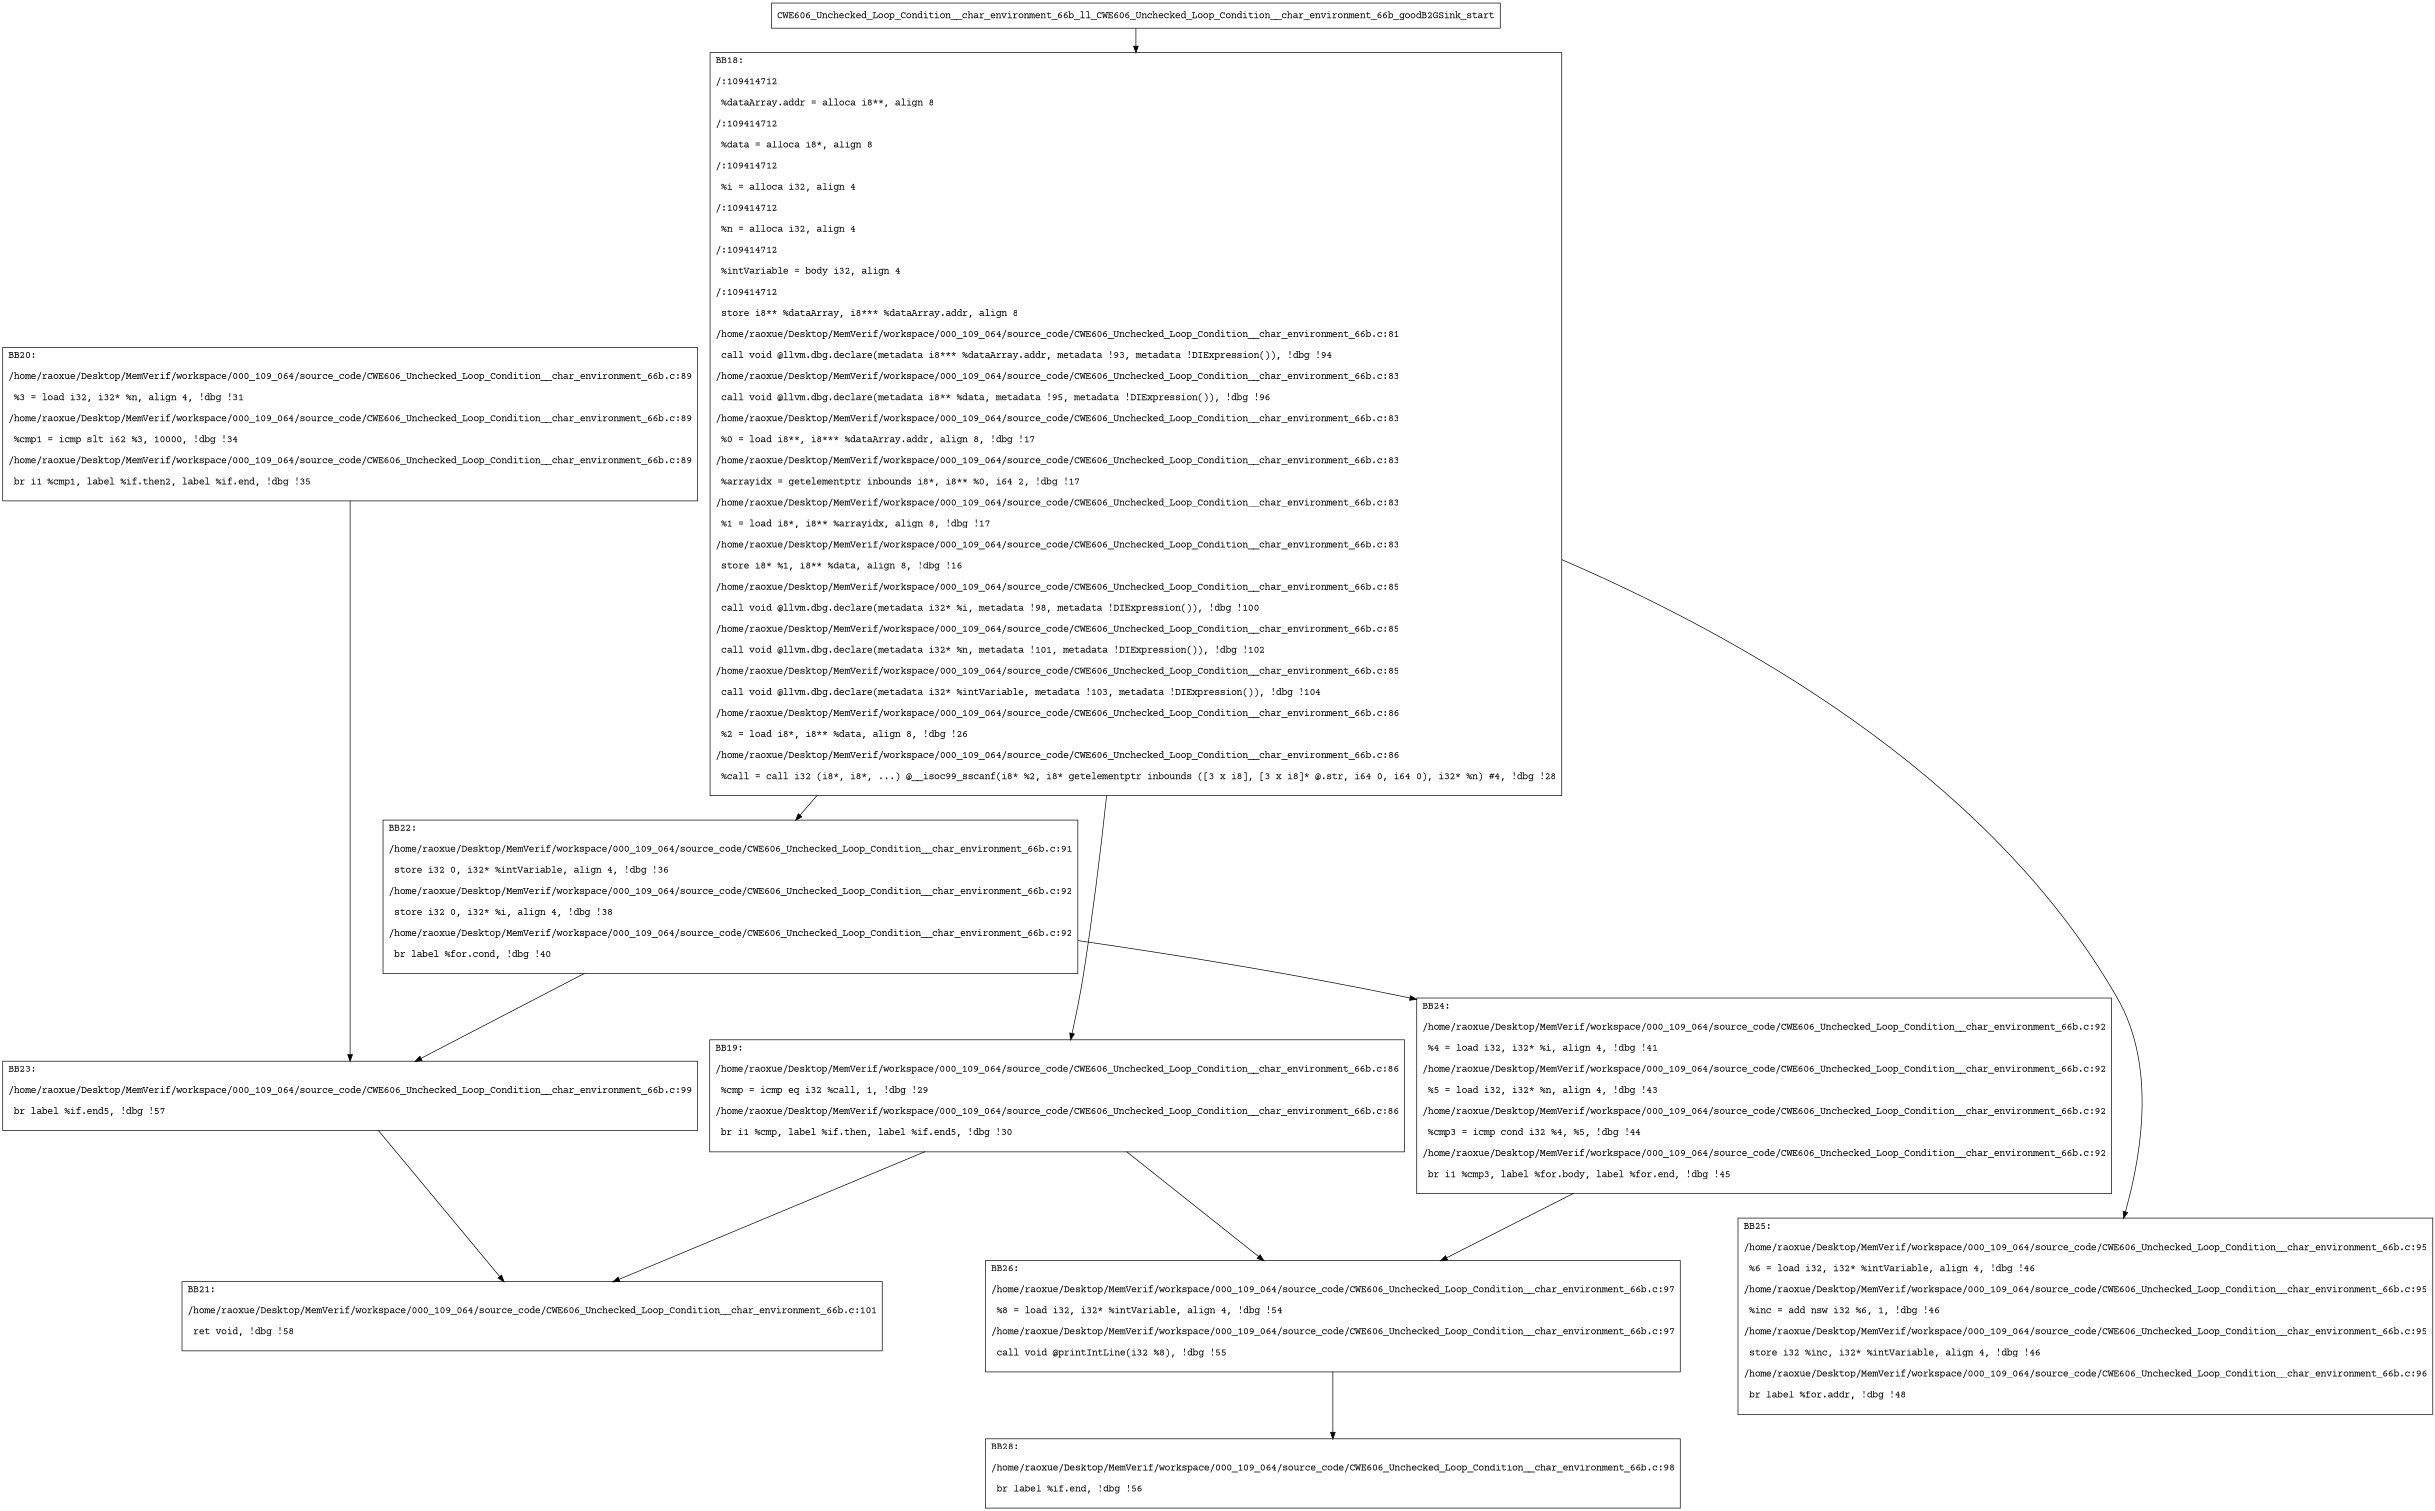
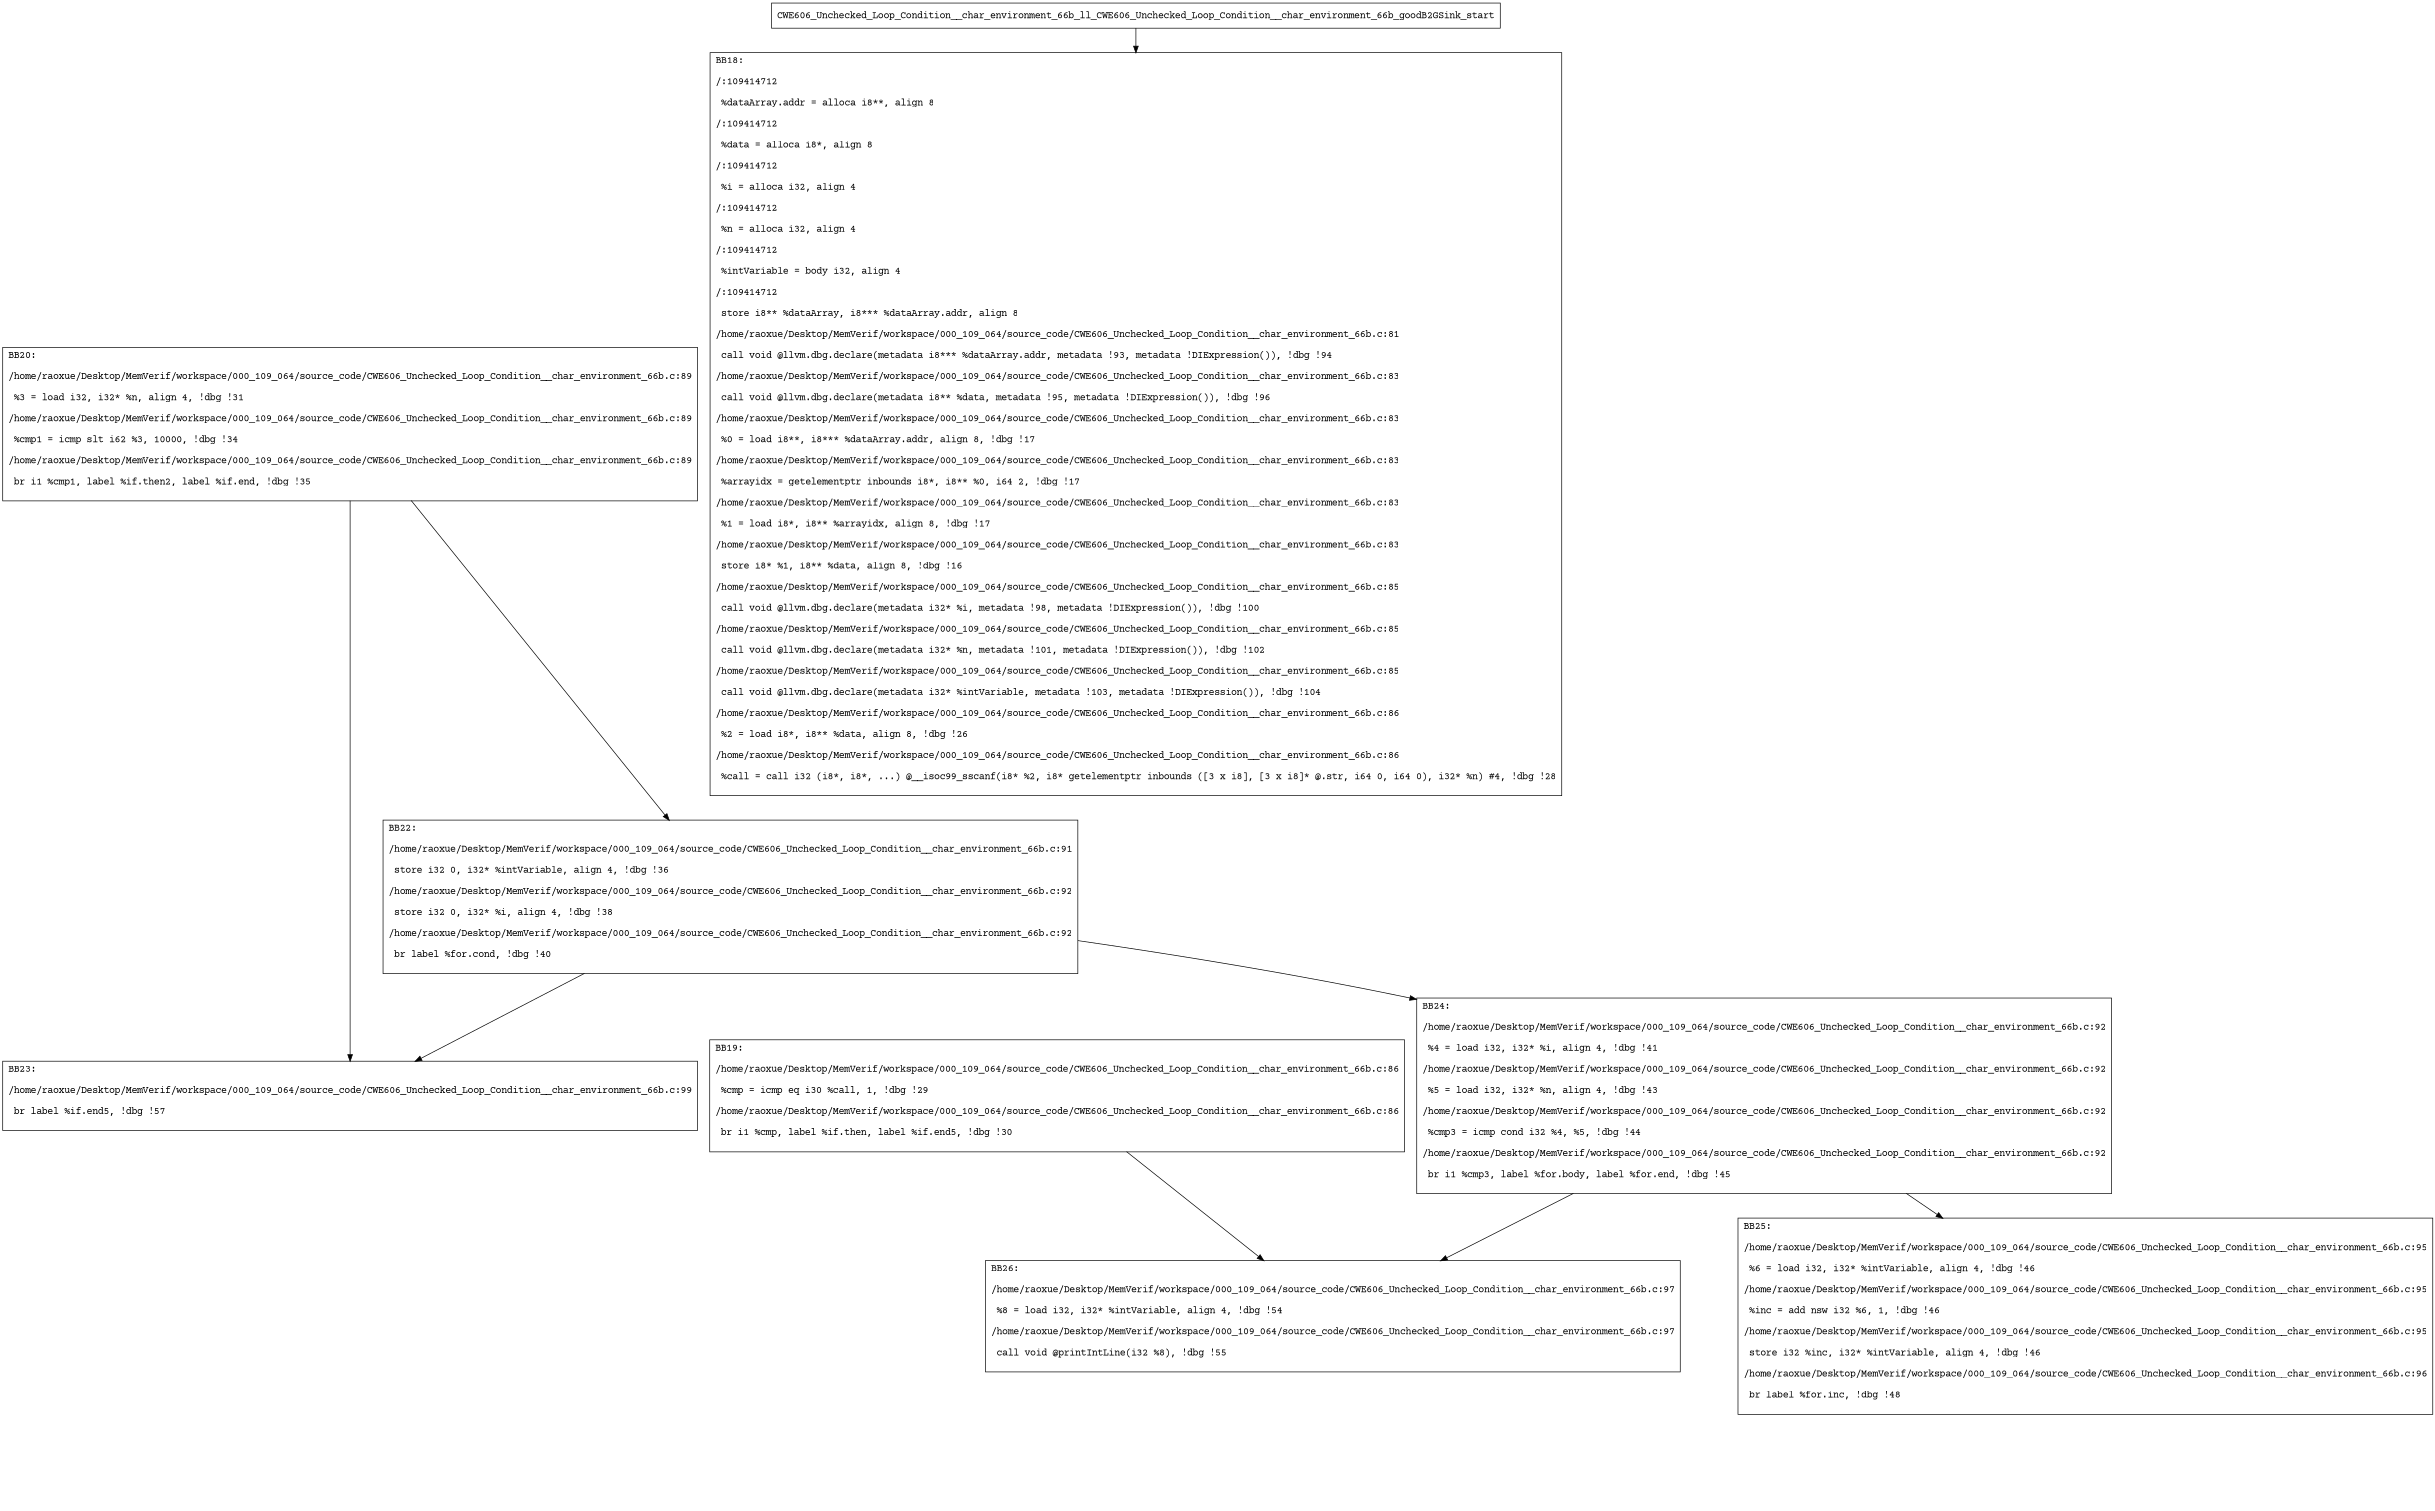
edge "BB18:" -> "BB22:": now "BB20:" -> "BB22:"
edge "BB18:" -> "BB25:": now "BB24:" -> "BB25:"
edge "BB18:" -> "BB19:": removed
node "BB19:": text "%cmp = icmp eq i32 %call, 1, !dbg !29" -> "%cmp = icmp eq i30 %call, 1, !dbg !29"
node "BB21:": removed
node "BB25:": text "br label %for.addr, !dbg !48" -> "br label %for.inc, !dbg !48"
node "BB28:": removed
